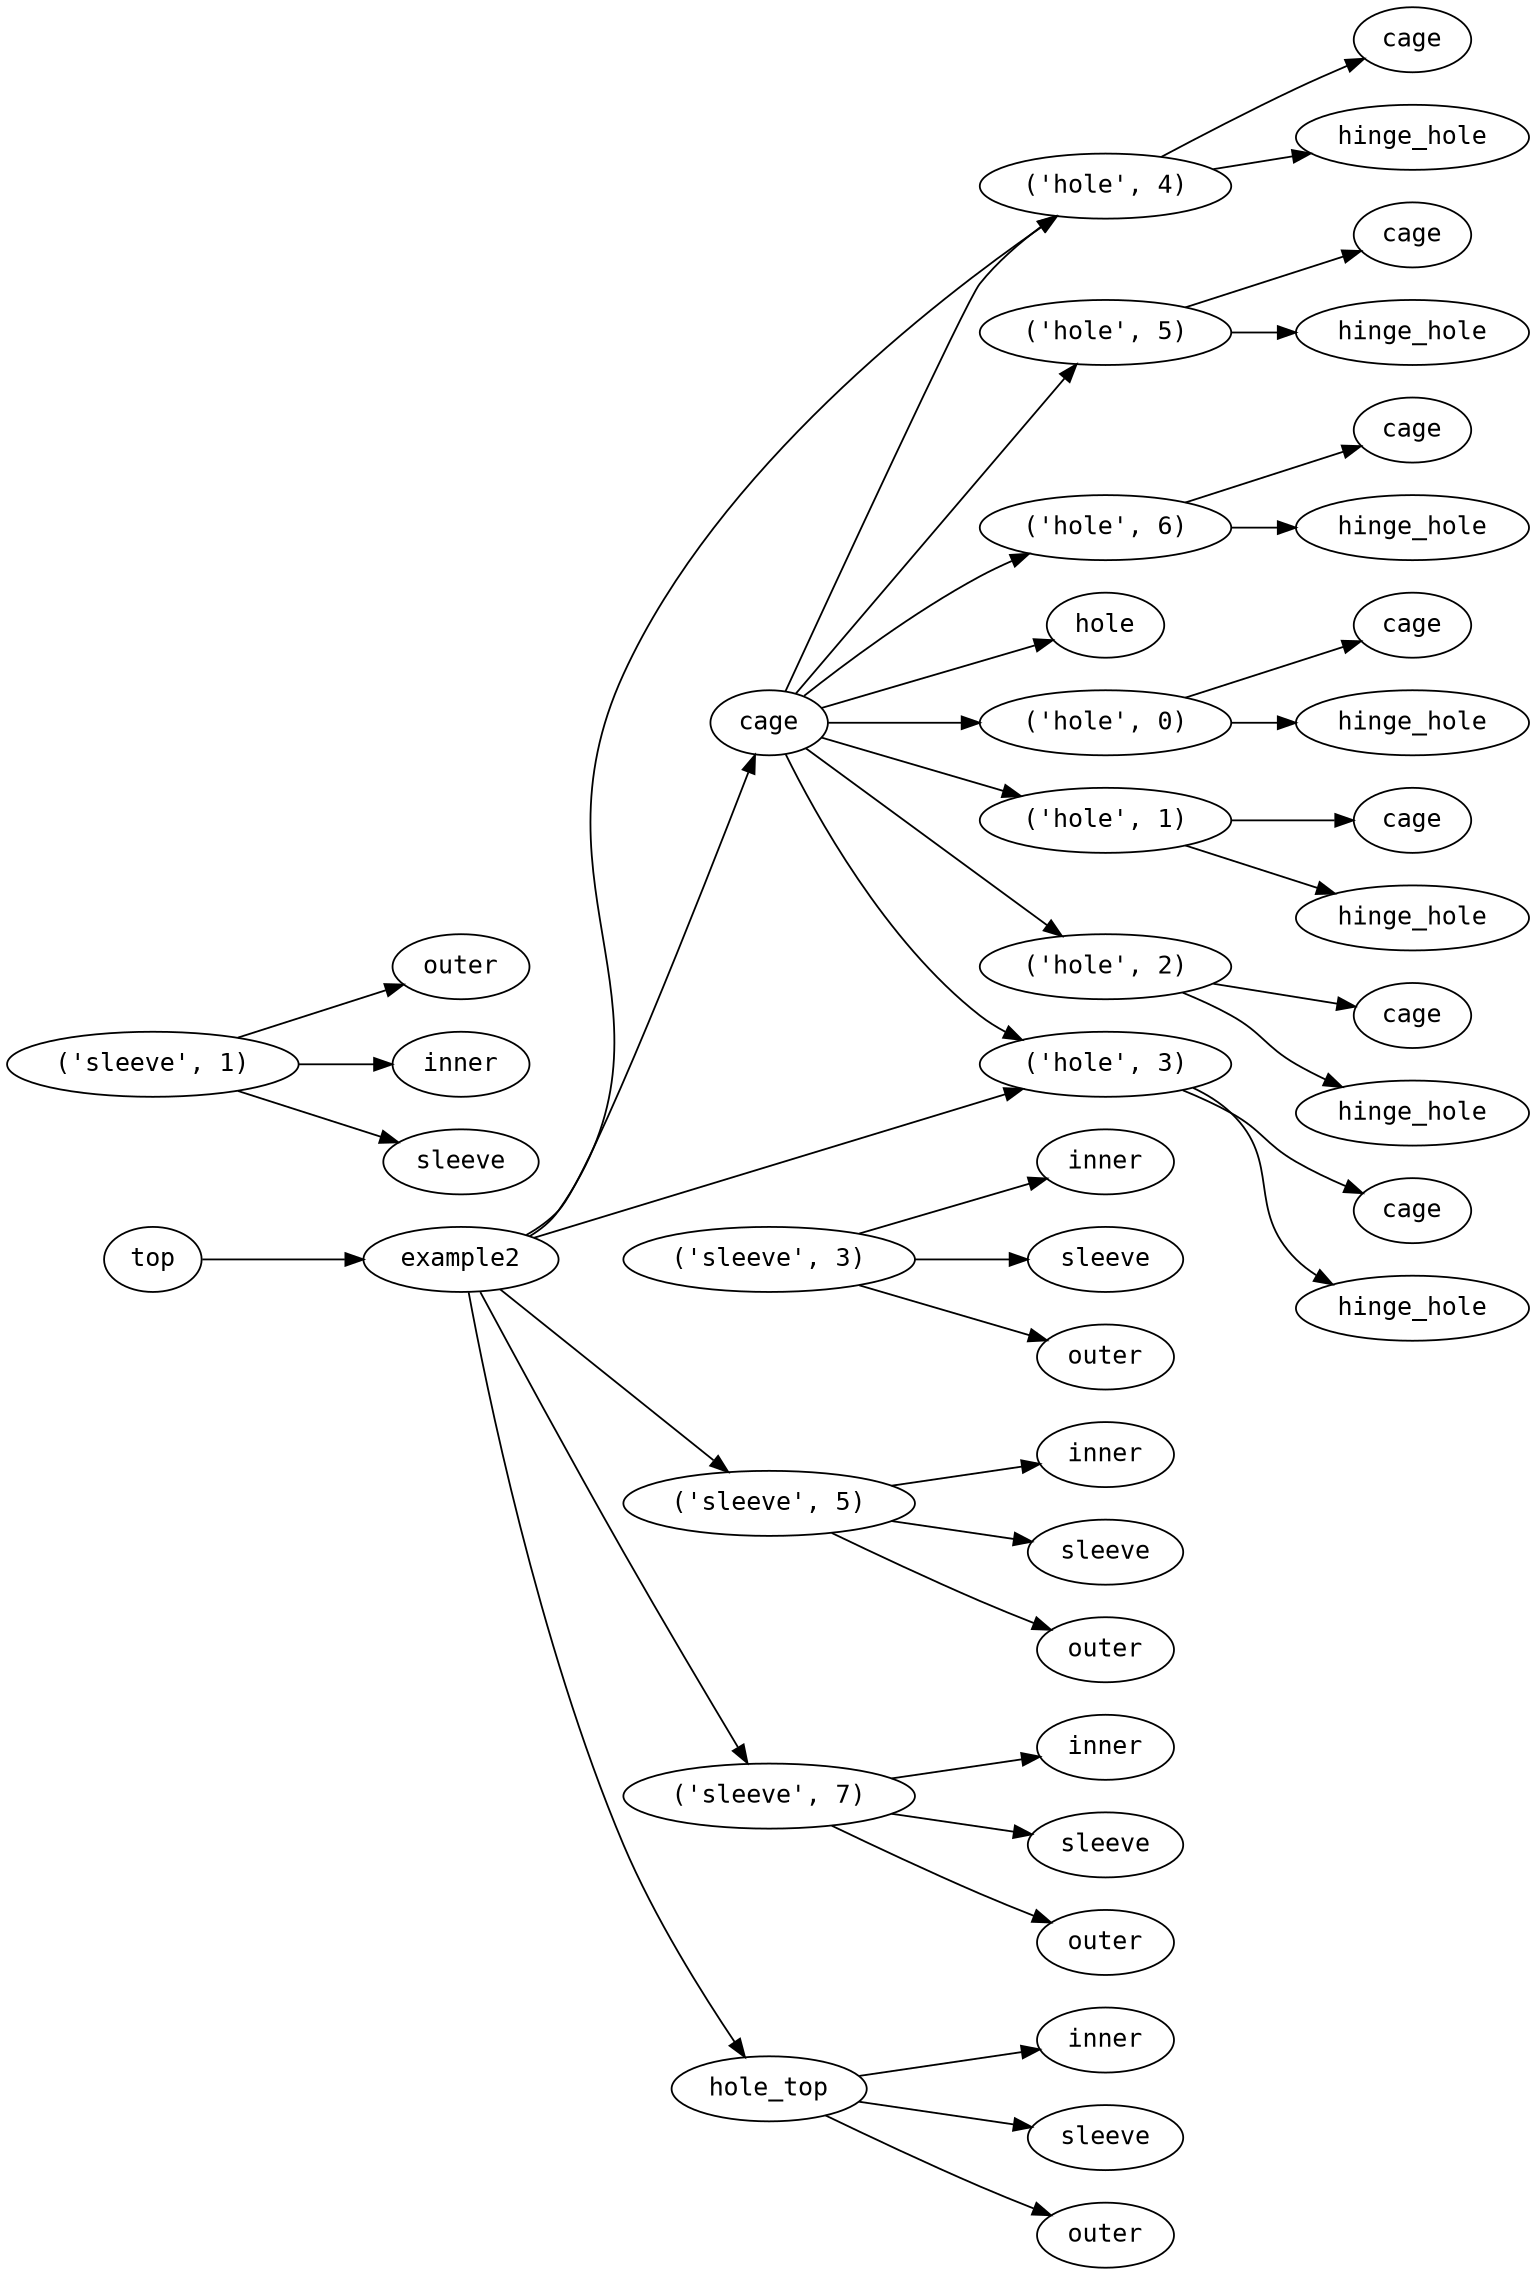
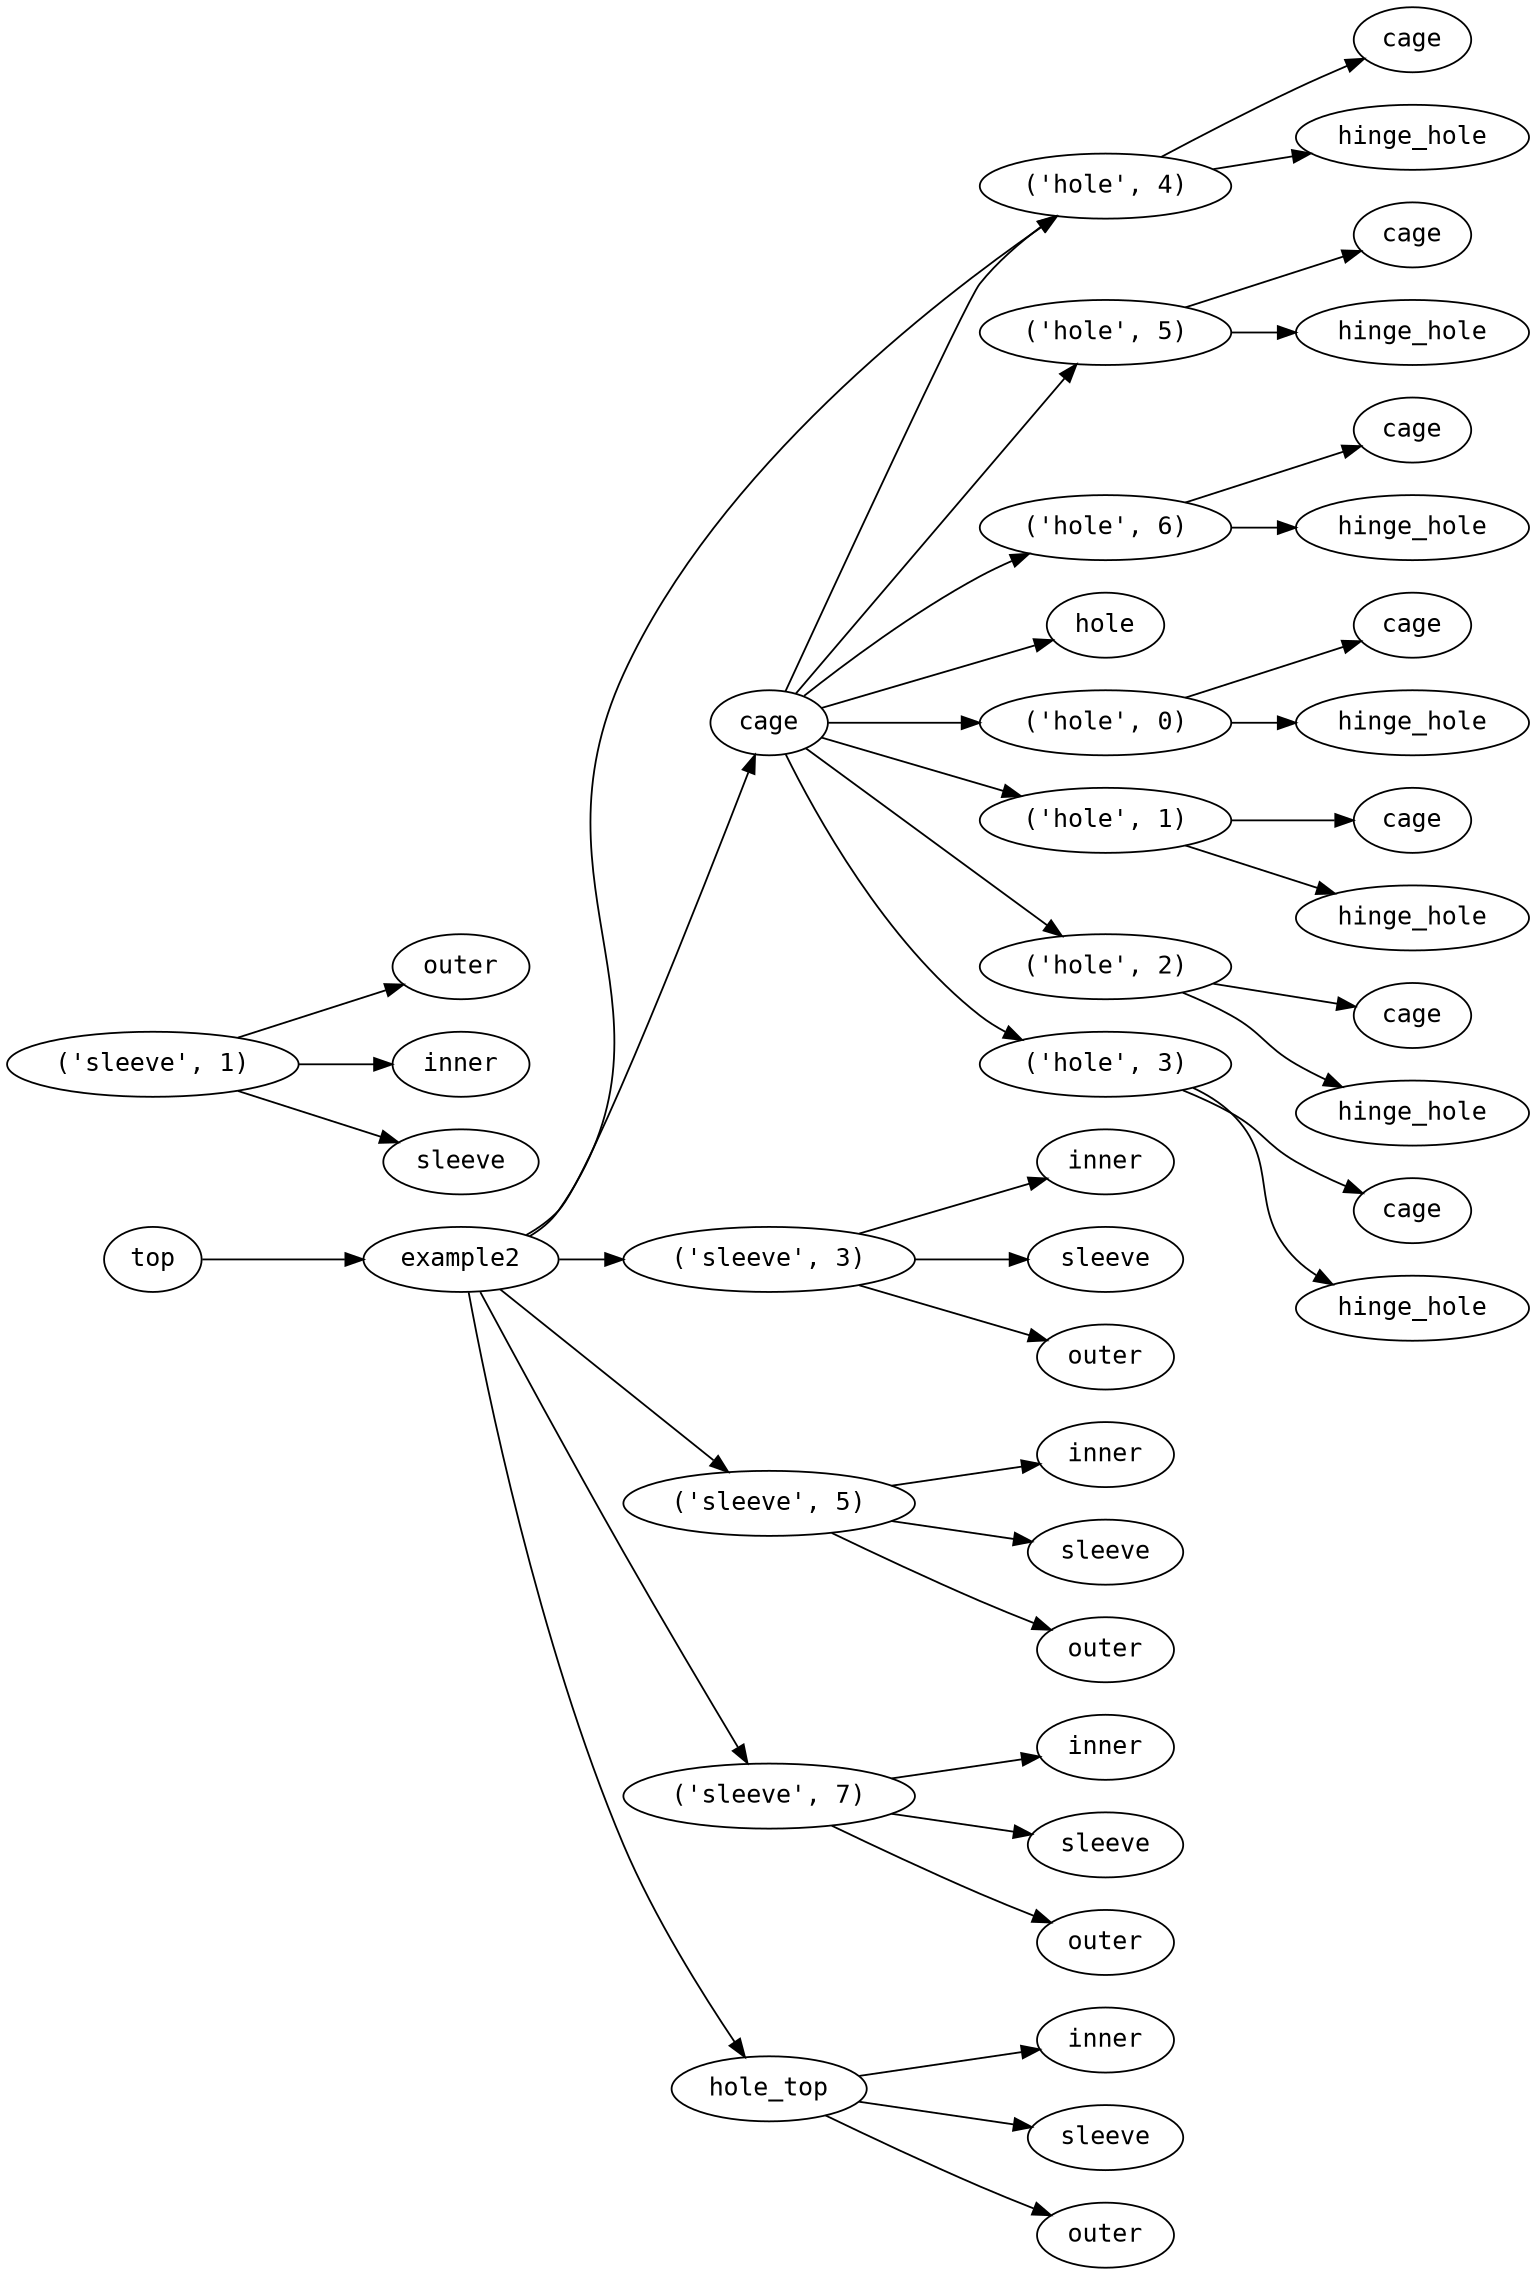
edge "example2" -> "('hole', 3)": now "example2" -> "('sleeve', 3)"
